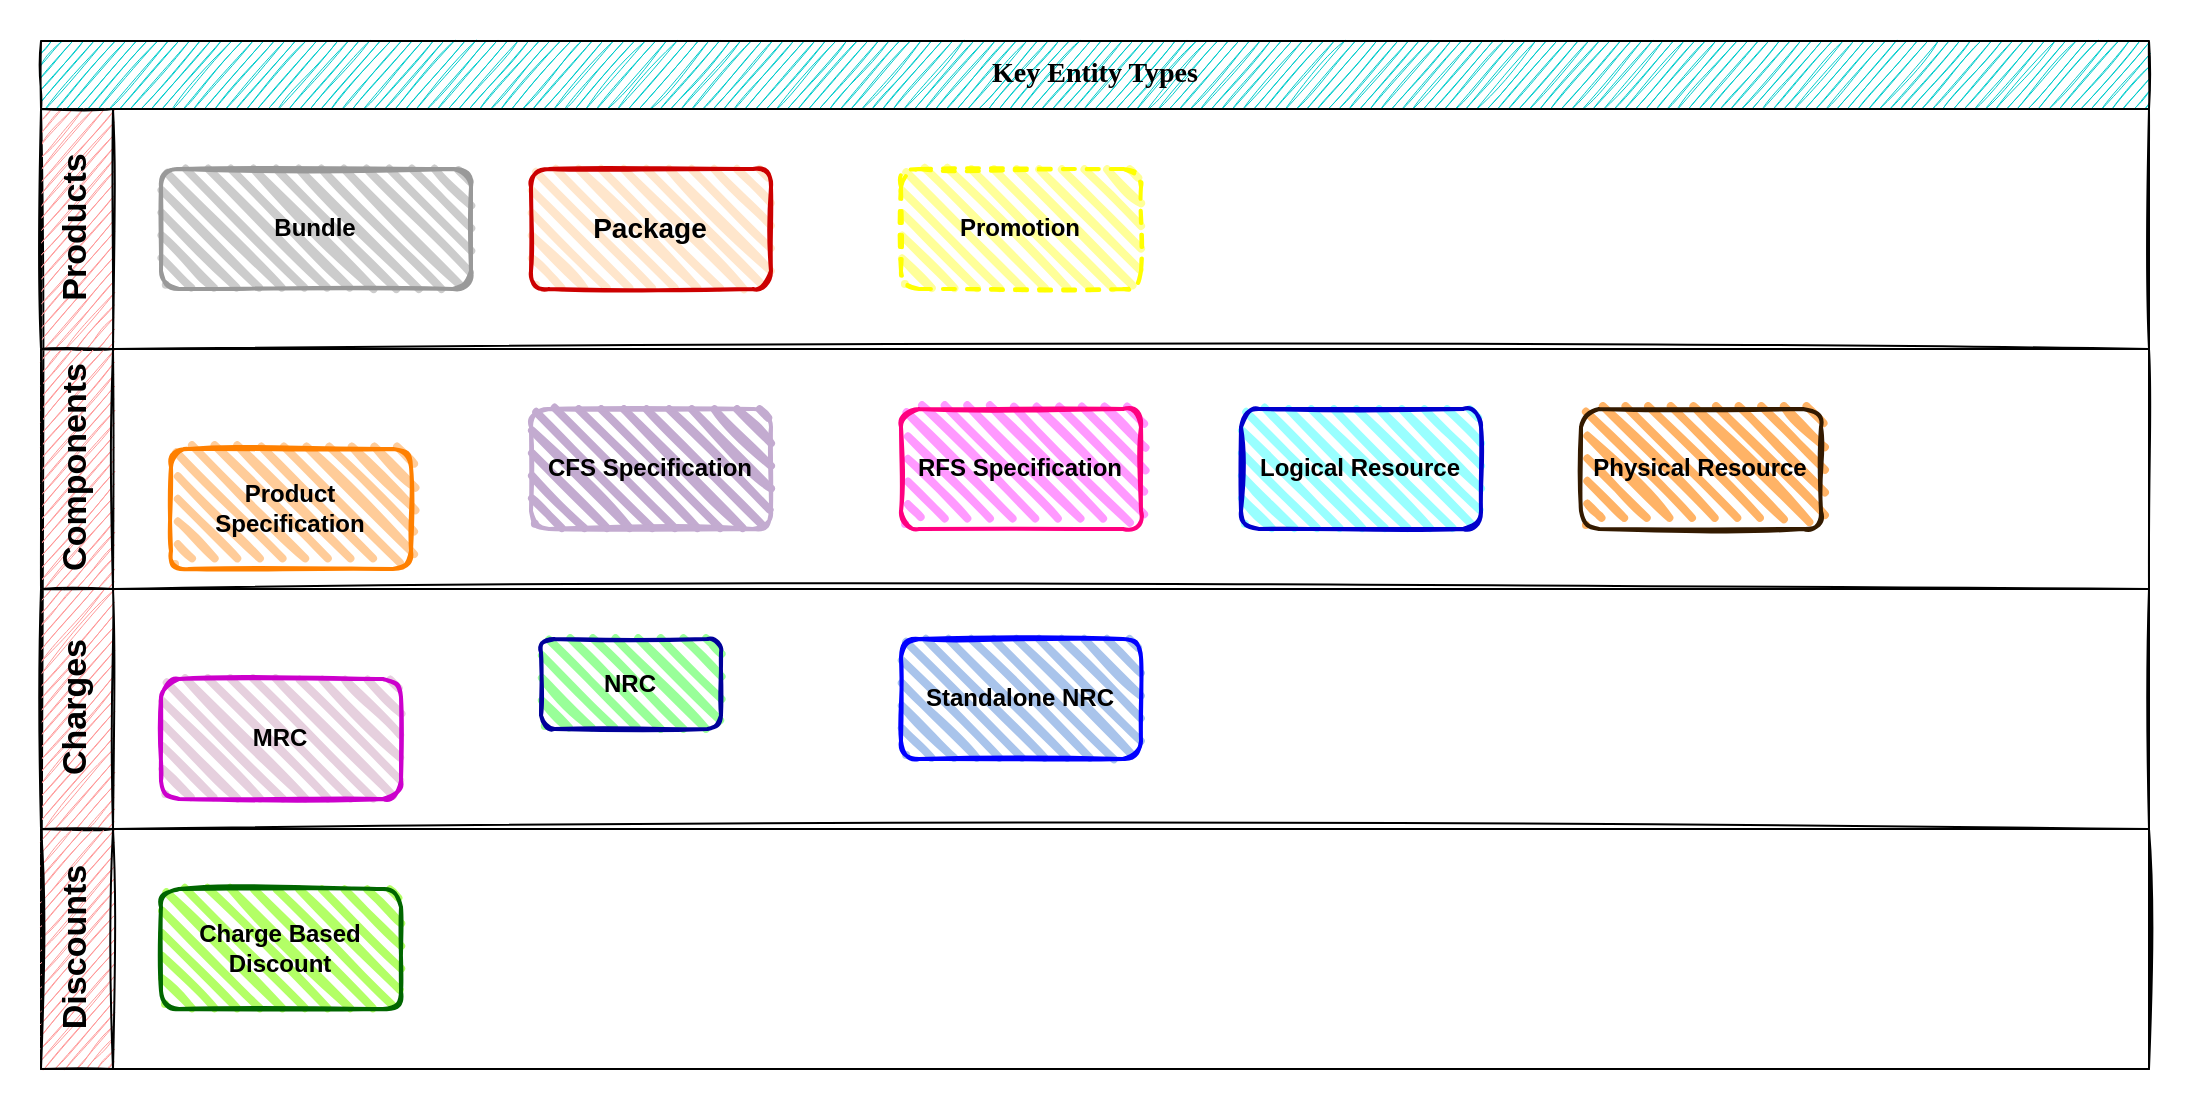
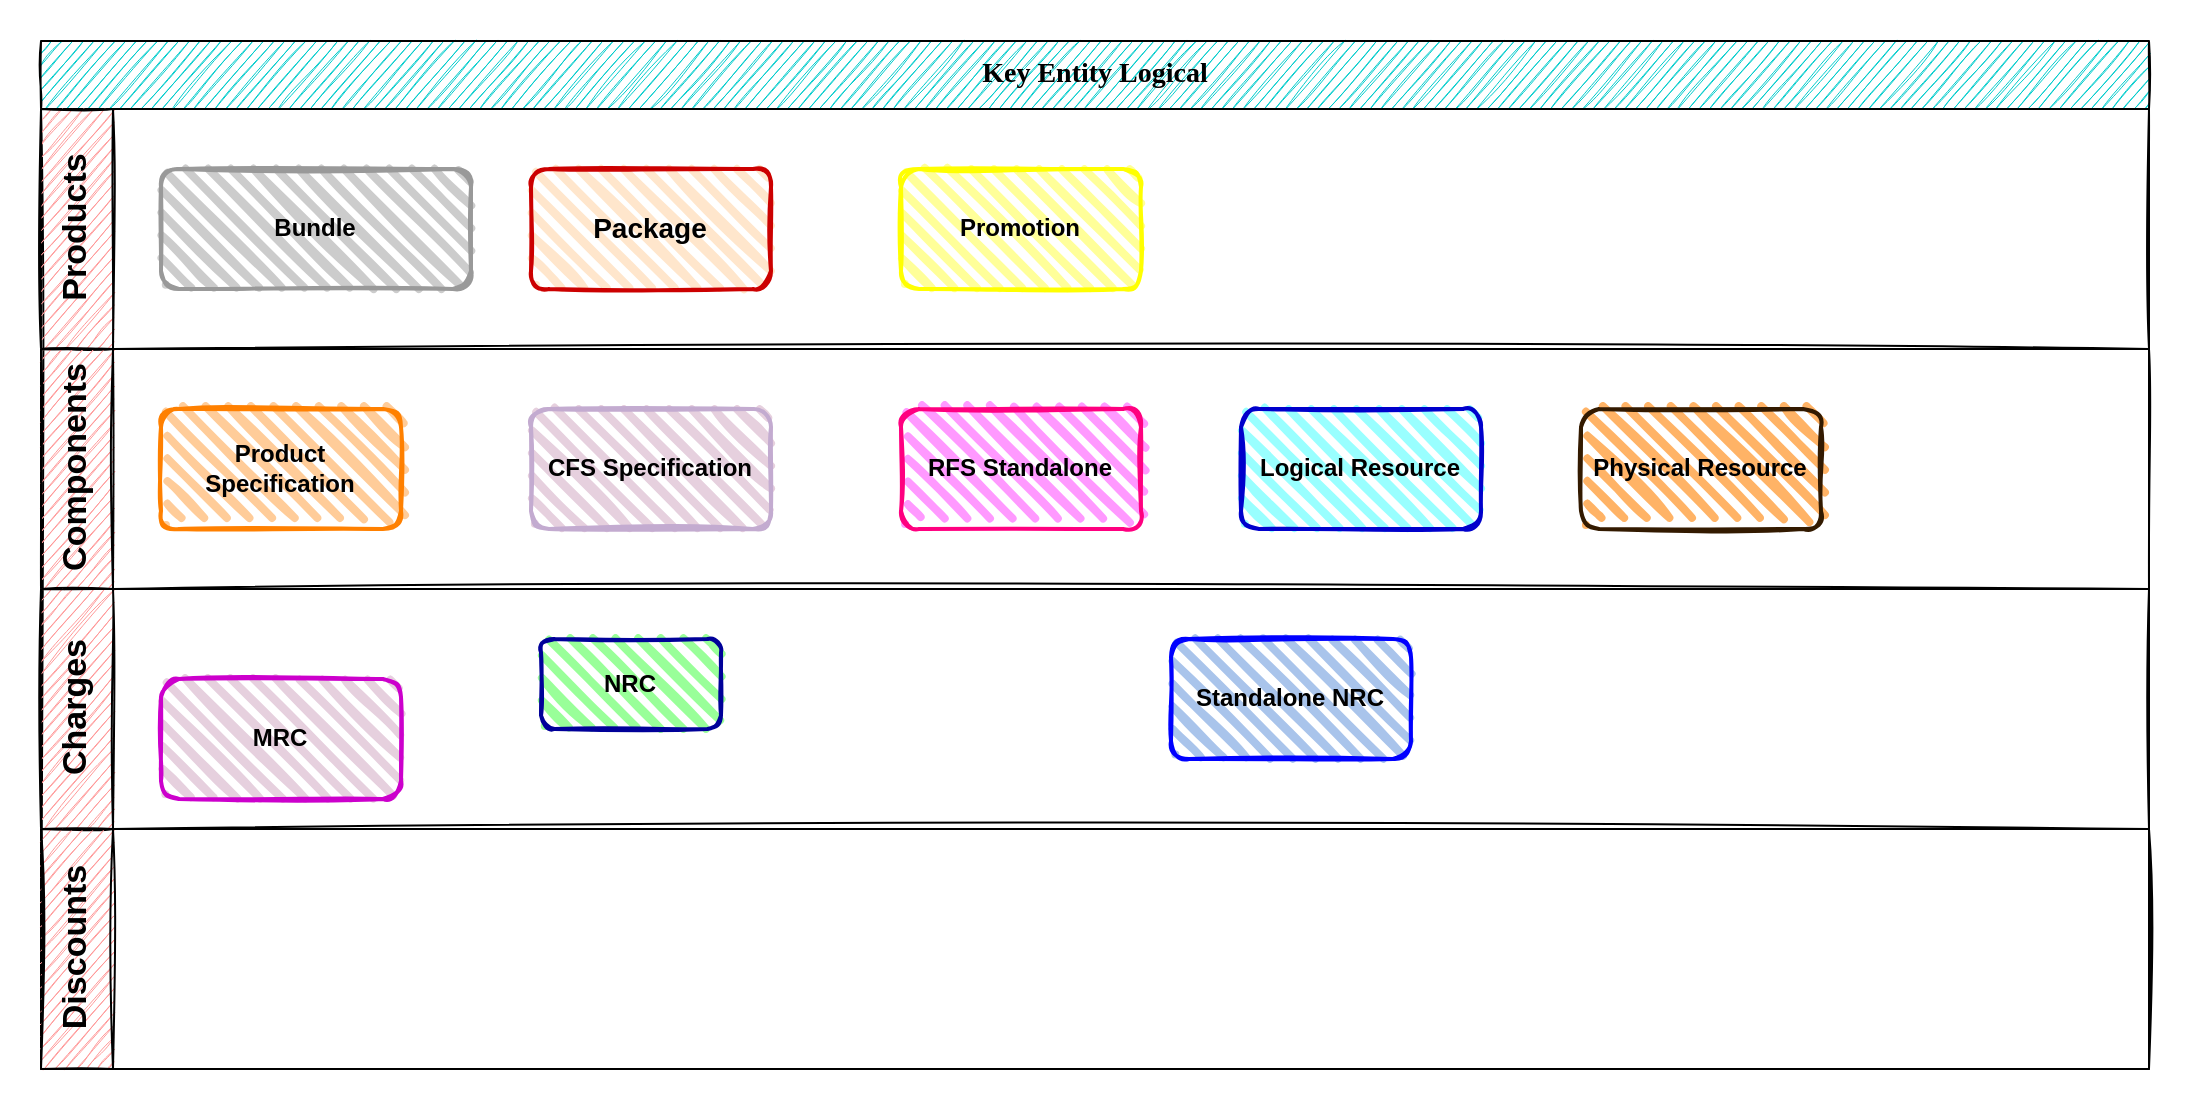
node "Key Entity Types": label "Key Entity Types" -> "Key Entity Logical"
node "Promotion": style dashed -> solid
node "CFS Specification": fillcolor #c3abd0 -> #e6d0de
node "RFS Specification": label "RFS Specification" -> "RFS Standalone"
node "Product Specification": moved (291, 509) -> (281, 469)
node "Standalone NRC": moved (1021, 699) -> (1291, 699)
node "Charge Based Discount": removed
